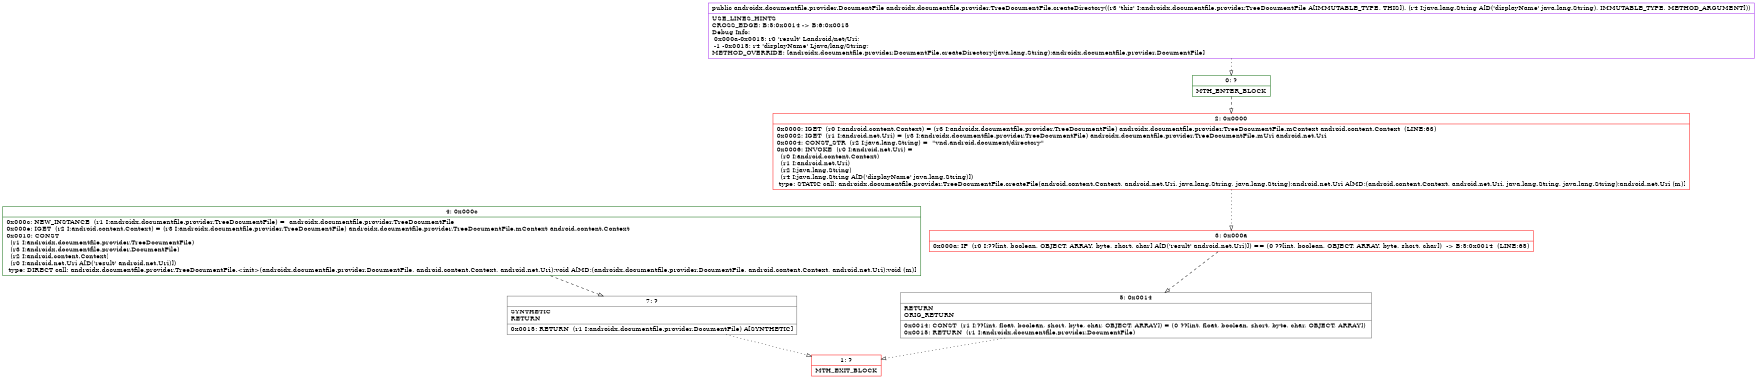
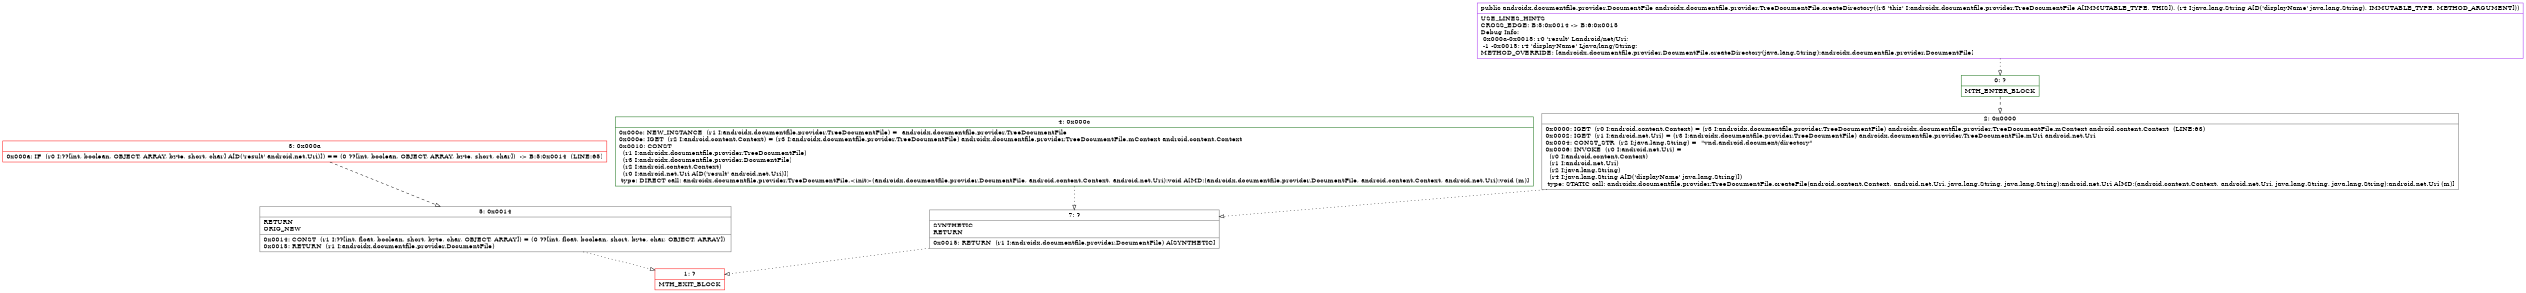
node "2: 0x0000": color red -> gray40
edge "2: 0x0000" -> "3: 0x000a": now "2: 0x0000" -> "7: ?"
edge "4: 0x000c" -> "7: ?": style dashed -> dotted
node "5: 0x0014": text "ORIG_RETURN" -> "ORIG_NEW"
